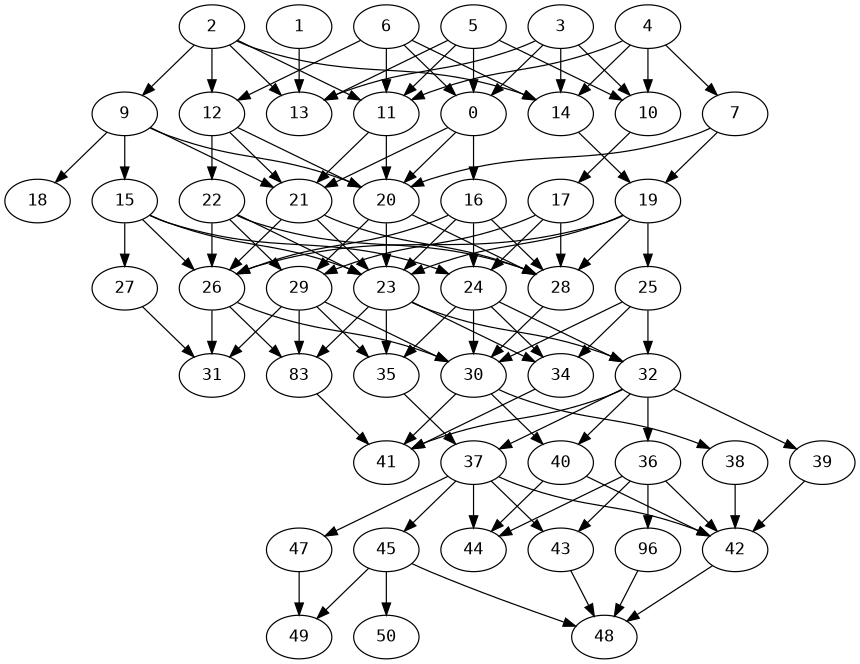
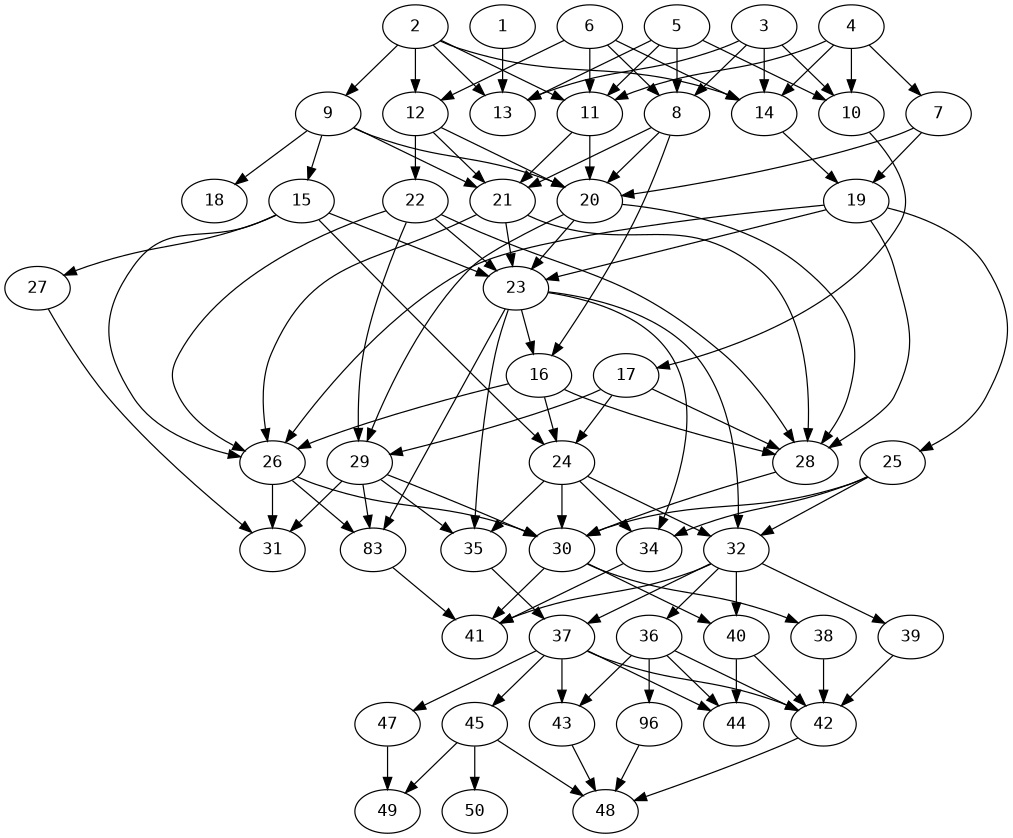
node "0": label "0" -> "8"
edge "16" -> "23": reversed
